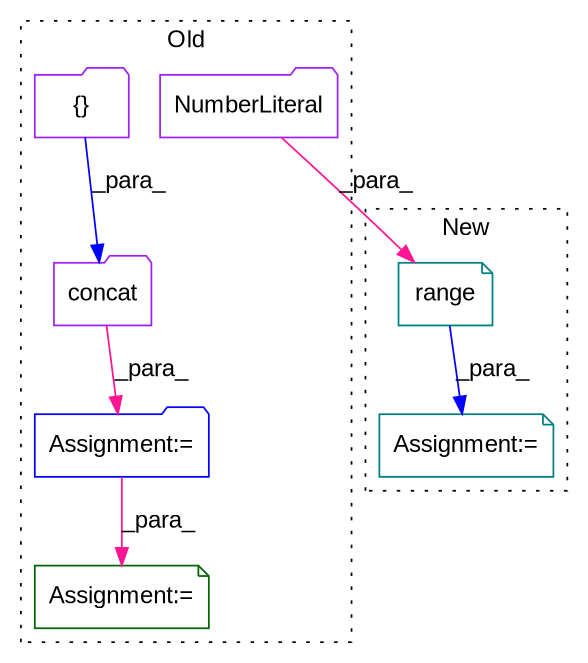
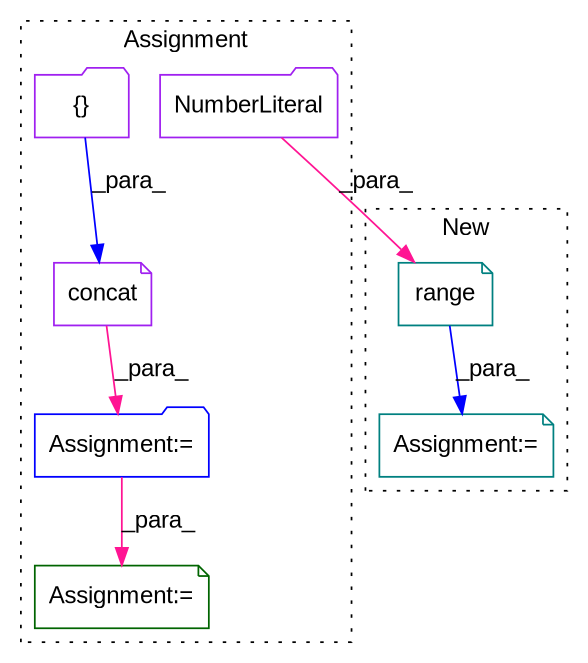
cluster "Old": label "Old" -> "Assignment"
node "concat": shape folder -> note
